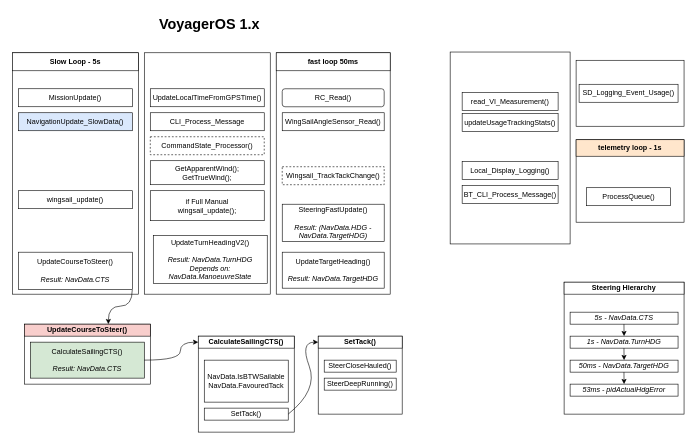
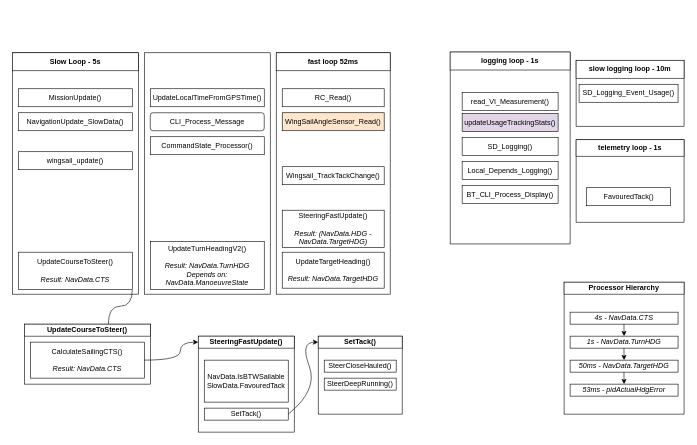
node "VoyagerOS 1.x": removed
node "logging loop - 1s": added
node "fast loop 50ms": label "fast loop 50ms" -> "fast loop 52ms"
node "slow logging loop - 10m": added
node "RC_Read()": shape rounded rectangle -> rectangle
node "NavigationUpdate_SlowData()": fillcolor #dae8fc -> #ffffff
node "CLI_Process_Message": shape rectangle -> rounded rectangle
node "WingSailAngleSensor_Read()": fillcolor #ffffff -> #ffe6cc
node "updateUsageTrackingStats()": fillcolor #ffffff -> #e1d5e7
node "CommandState_Processor()": style dashed -> solid
node "SD_Logging()": added
node "telemetry loop - 1s": fillcolor #ffe6cc -> #ffffff
node "Local_Display_Logging()": label "Local_Display_Logging()" -> "Local_Depends_Logging()"
node "GetApparentWind(); GetTrueWind();": removed
node "Wingsail_TrackTackChange()": style dashed -> solid
node "BT_CLI_Process_Message()": label "BT_CLI_Process_Message()" -> "BT_CLI_Process_Display()"
node "ProcessQueue()": label "ProcessQueue()" -> "FavouredTack()"
node "wingsail_update()": moved (75, 200) -> (75, 161)
node "if Full Manual wingsail_update();": removed
node "SteeringFastUpdate() Result: (NavData.HDG - NavData.TargetHDG)": moved (333, 223) -> (333, 229)
node "UpdateTurnHeadingV2() Result: NavData.TurnHDG Depends on: NavData.ManoeuvreState": moved (210, 260) -> (207, 266)
node "Steering Hierarchy": label "Steering Hierarchy" -> "Processor Hierarchy"
edge "UpdateCourseToSteer() Result: NavData.CTS" -> "UpdateCourseToSteer()": arrowhead classic -> none
node "5s - NavData.CTS": label "5s - NavData.CTS" -> "4s - NavData.CTS"
node "UpdateCourseToSteer()": fillcolor #f8cecc -> #ffffff
node "CalculateSailingCTS()": label "CalculateSailingCTS()" -> "SteeringFastUpdate()"
node "CalculateSailingCTS() Result: NavData.CTS": fillcolor #d5e8d4 -> #ffffff
node "NavData.IsBTWSailable NavData.FavouredTack": label "NavData.IsBTWSailable NavData.FavouredTack" -> "NavData.IsBTWSailable SlowData.FavouredTack"
